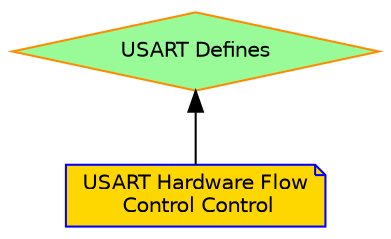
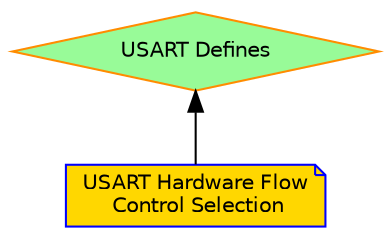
node "USART Hardware Flow Control Control": label "USART Hardware Flow Control Control" -> "USART Hardware Flow Control Selection"
